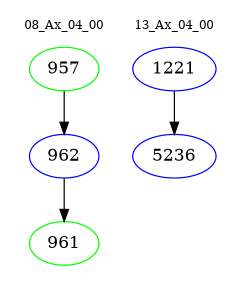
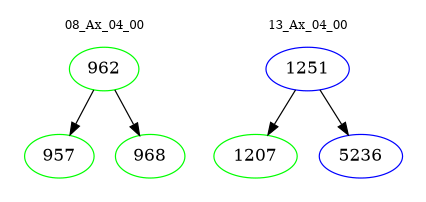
node "1221": label "1221" -> "1251"
edge "957" -> "962": reversed
node "962": color blue -> green
node "1207": added
node "961": label "961" -> "968"
